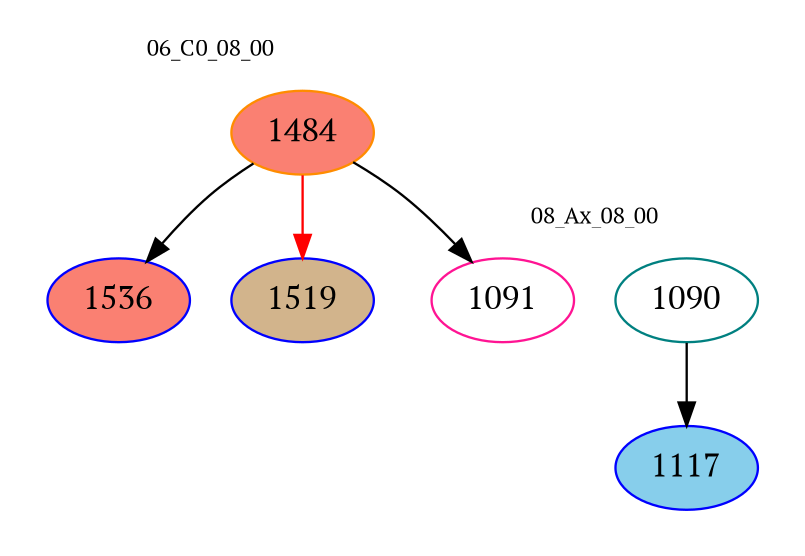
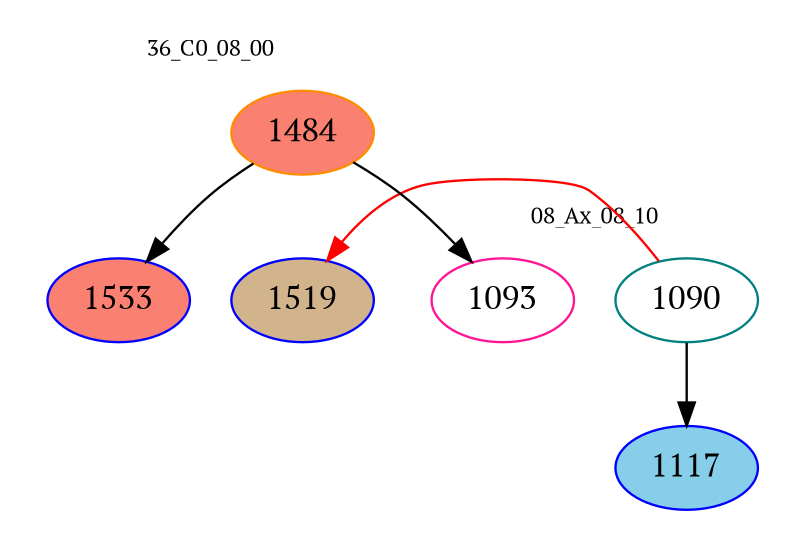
cluster "06_C0_08_00": label "06_C0_08_00" -> "36_C0_08_00"
edge "1484" -> "1519": now "1090" -> "1519"
cluster "08_Ax_08_00": label "08_Ax_08_00" -> "08_Ax_08_10"
node "1536": label "1536" -> "1533"
node "1091": label "1091" -> "1093"
